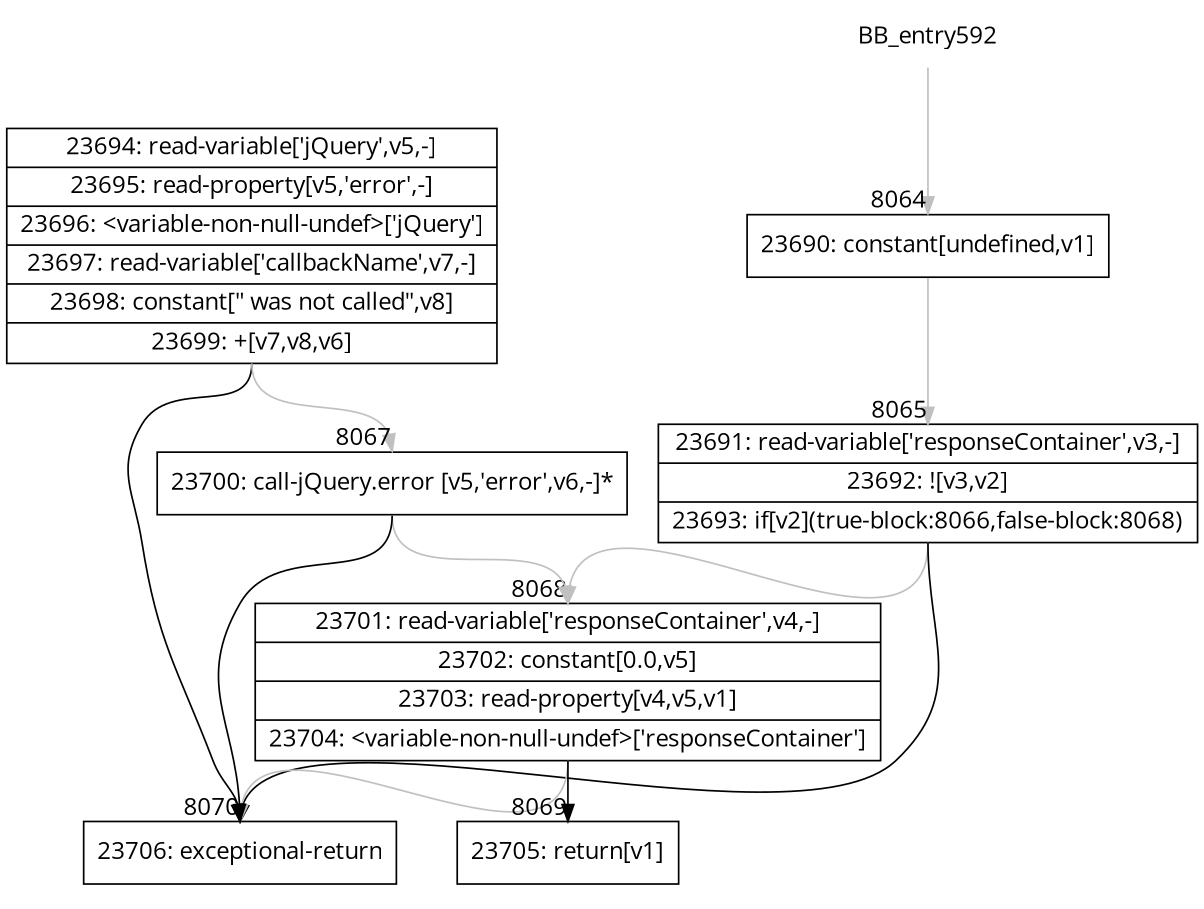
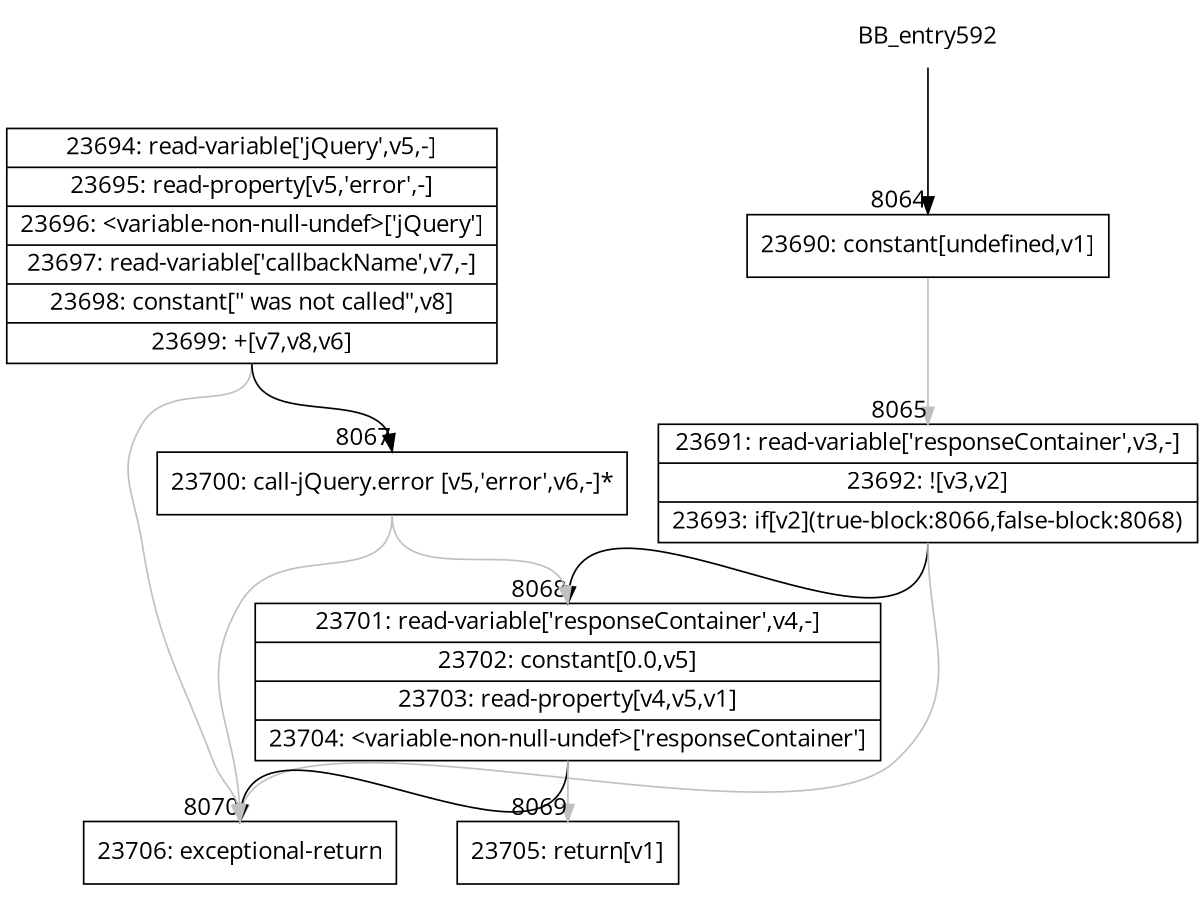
edge "BB_entry592" -> "23690: constant[undefined,v1]": color gray -> black
edge "23694: read-variable['jQuery',v5,-]" -> "23700: call-jQuery.error [v5,'error',v6,-]*": color gray -> black
edge "23694: read-variable['jQuery',v5,-]" -> "23706: exceptional-return": color black -> gray
edge "23691: read-variable['responseContainer',v3,-]" -> "23701: read-variable['responseContainer',v4,-]": color gray -> black
edge "23700: call-jQuery.error [v5,'error',v6,-]*" -> "23706: exceptional-return": color black -> gray
edge "23691: read-variable['responseContainer',v3,-]" -> "23706: exceptional-return": color black -> gray
edge "23701: read-variable['responseContainer',v4,-]" -> "23705: return[v1]": color black -> gray
edge "23701: read-variable['responseContainer',v4,-]" -> "23706: exceptional-return": color gray -> black
